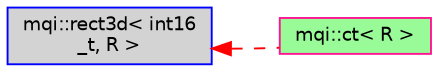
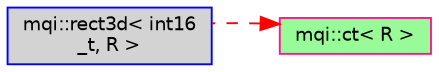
edge "mqi::ct< R >" -> "mqi::rect3d< int16 _t, R >": reversed
